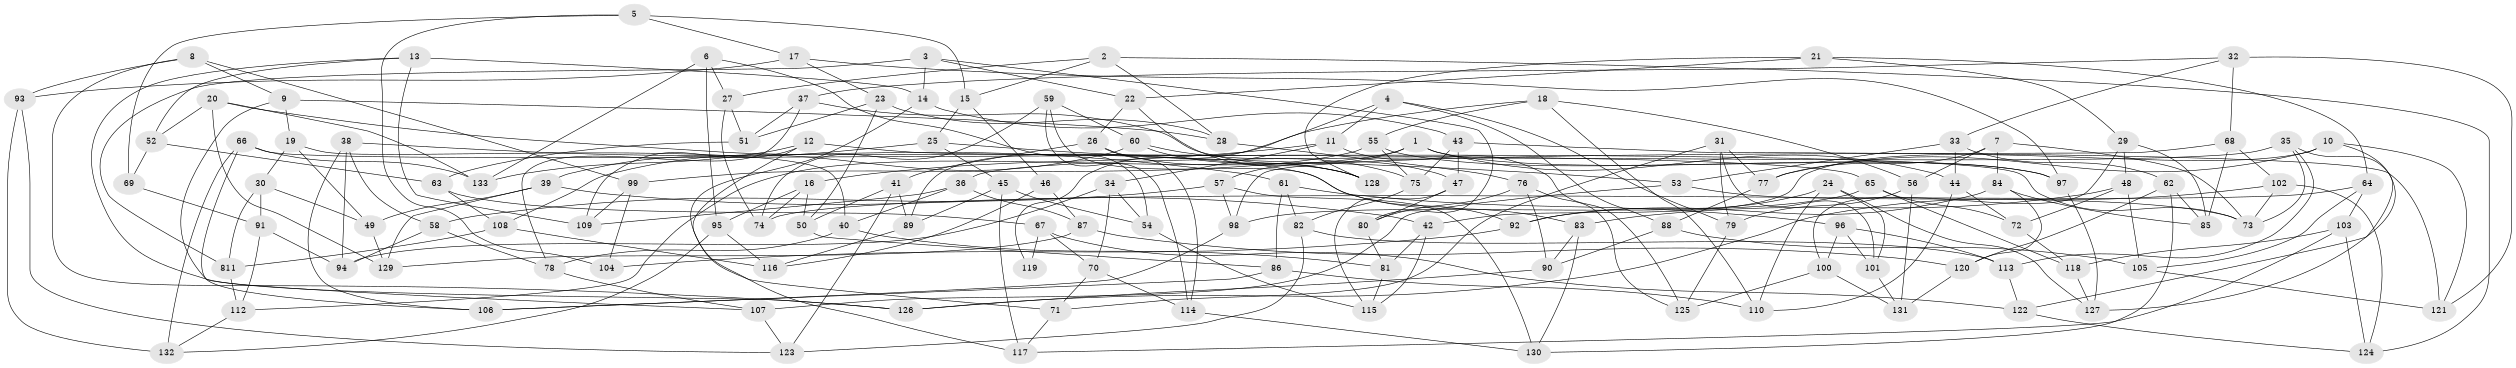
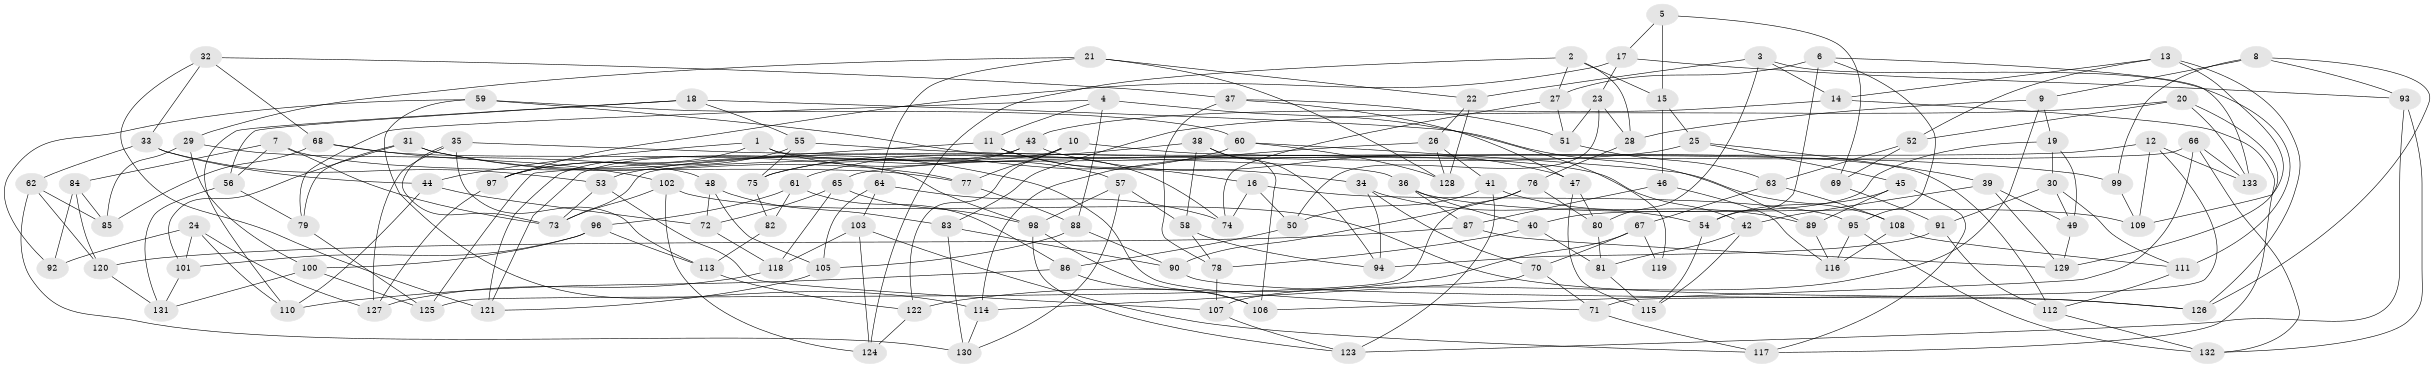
node "811": label "811" -> "111"
node "104": removed
edge "82" -- "123": now "98" -- "123"
